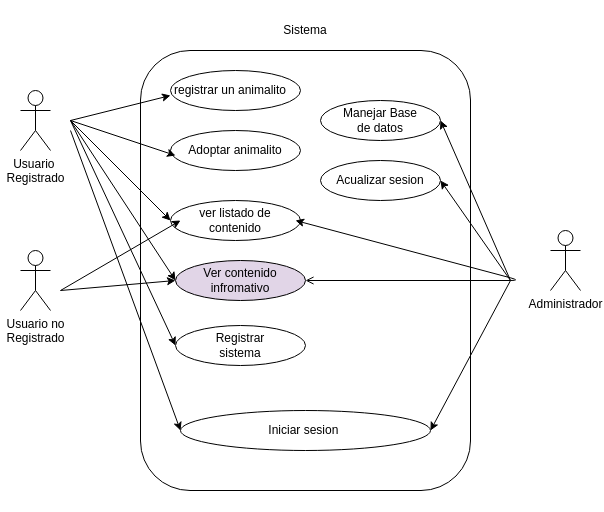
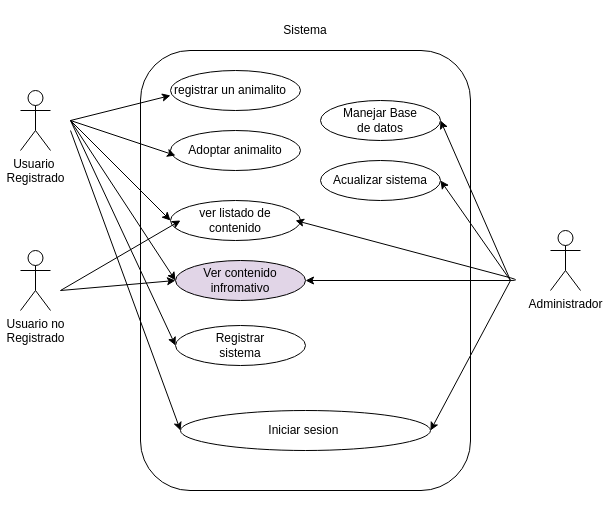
node "Acualizar sesion": label "Acualizar sesion" -> "Acualizar sistema"
edge "ver listado de contenido" -- "Ver contenido infromativo": arrowhead open -> classic
